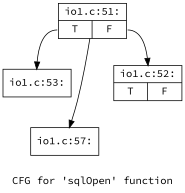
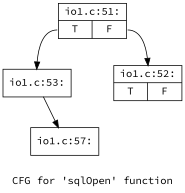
edge "io1.c:51:" -> "io1.c:57:": now "io1.c:53:" -> "io1.c:57:"
